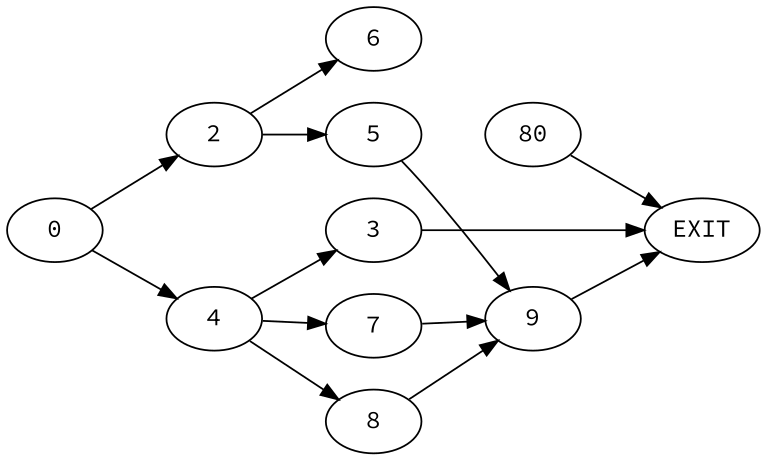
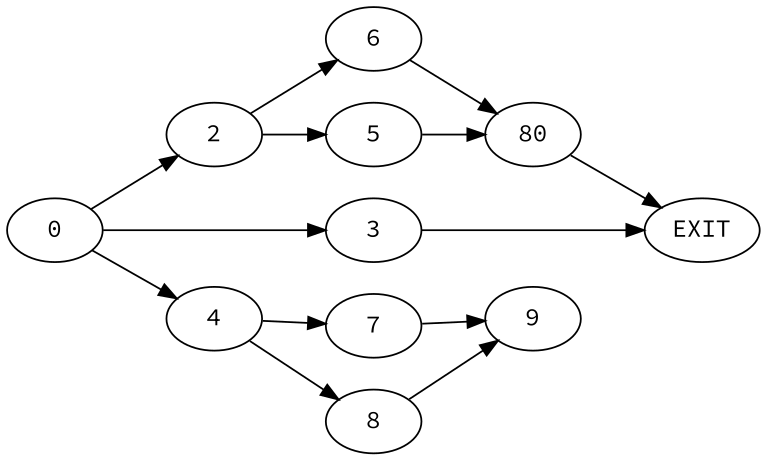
edge "6" -> "80": added
edge "5" -> "9": now "5" -> "80"
edge "4" -> "3": now "0" -> "3"
edge "9" -> "EXIT": removed
